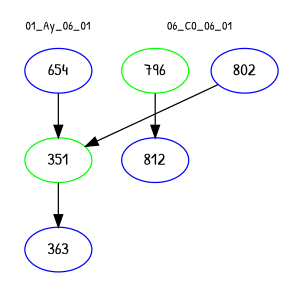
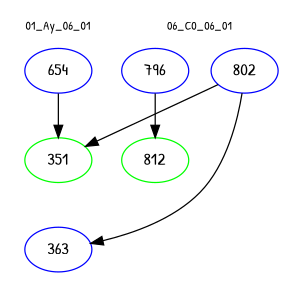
node "796": color green -> blue
node "812": color blue -> green
edge "351" -> "363": now "802" -> "363"
